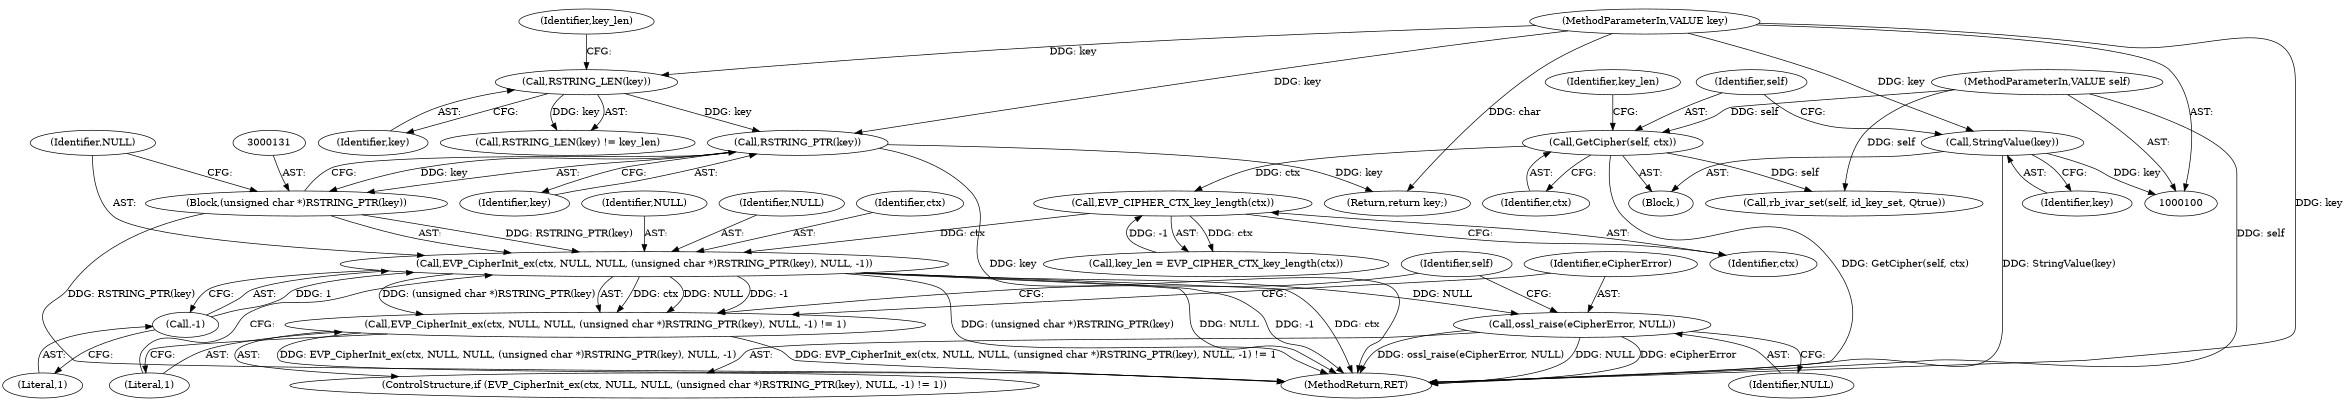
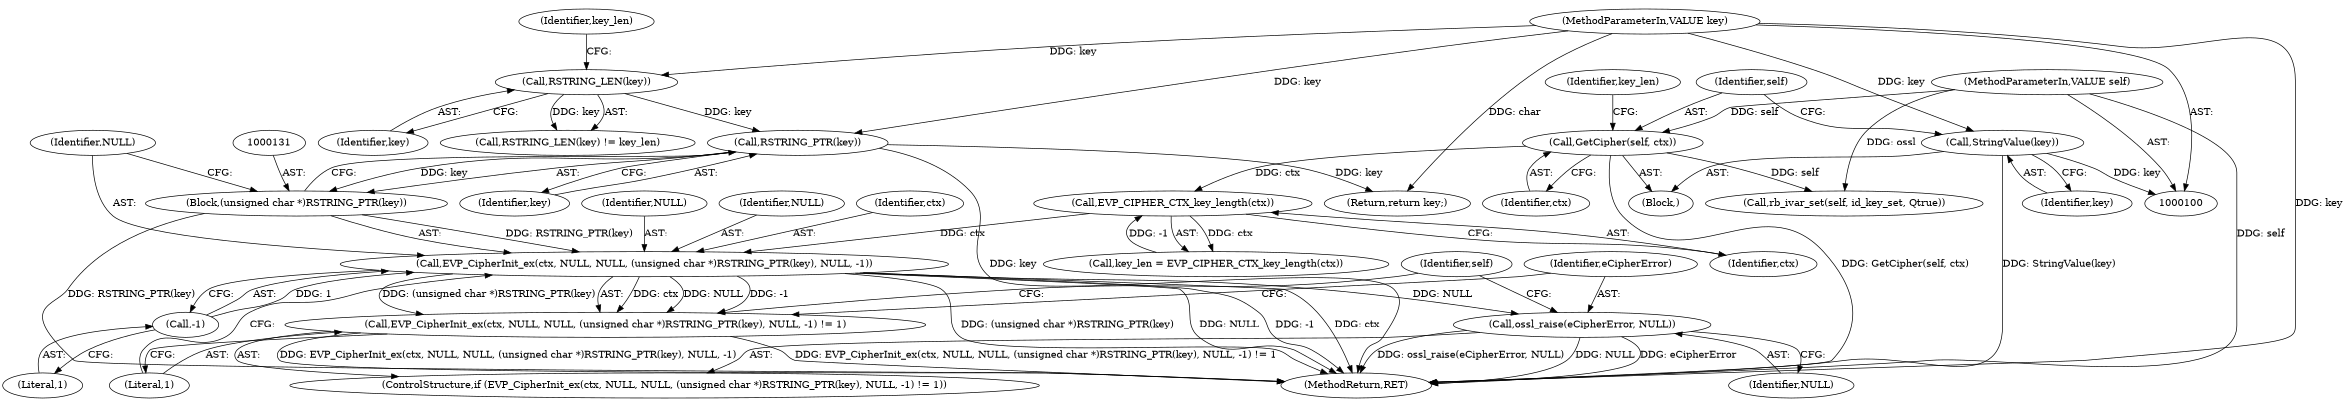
node "3000131": label "3000131" -> "1000131"
edge "(MethodParameterIn,VALUE self)" -> "(Call,rb_ivar_set(self, id_key_set, Qtrue))": label "DDG: self" -> "DDG: ossl"
